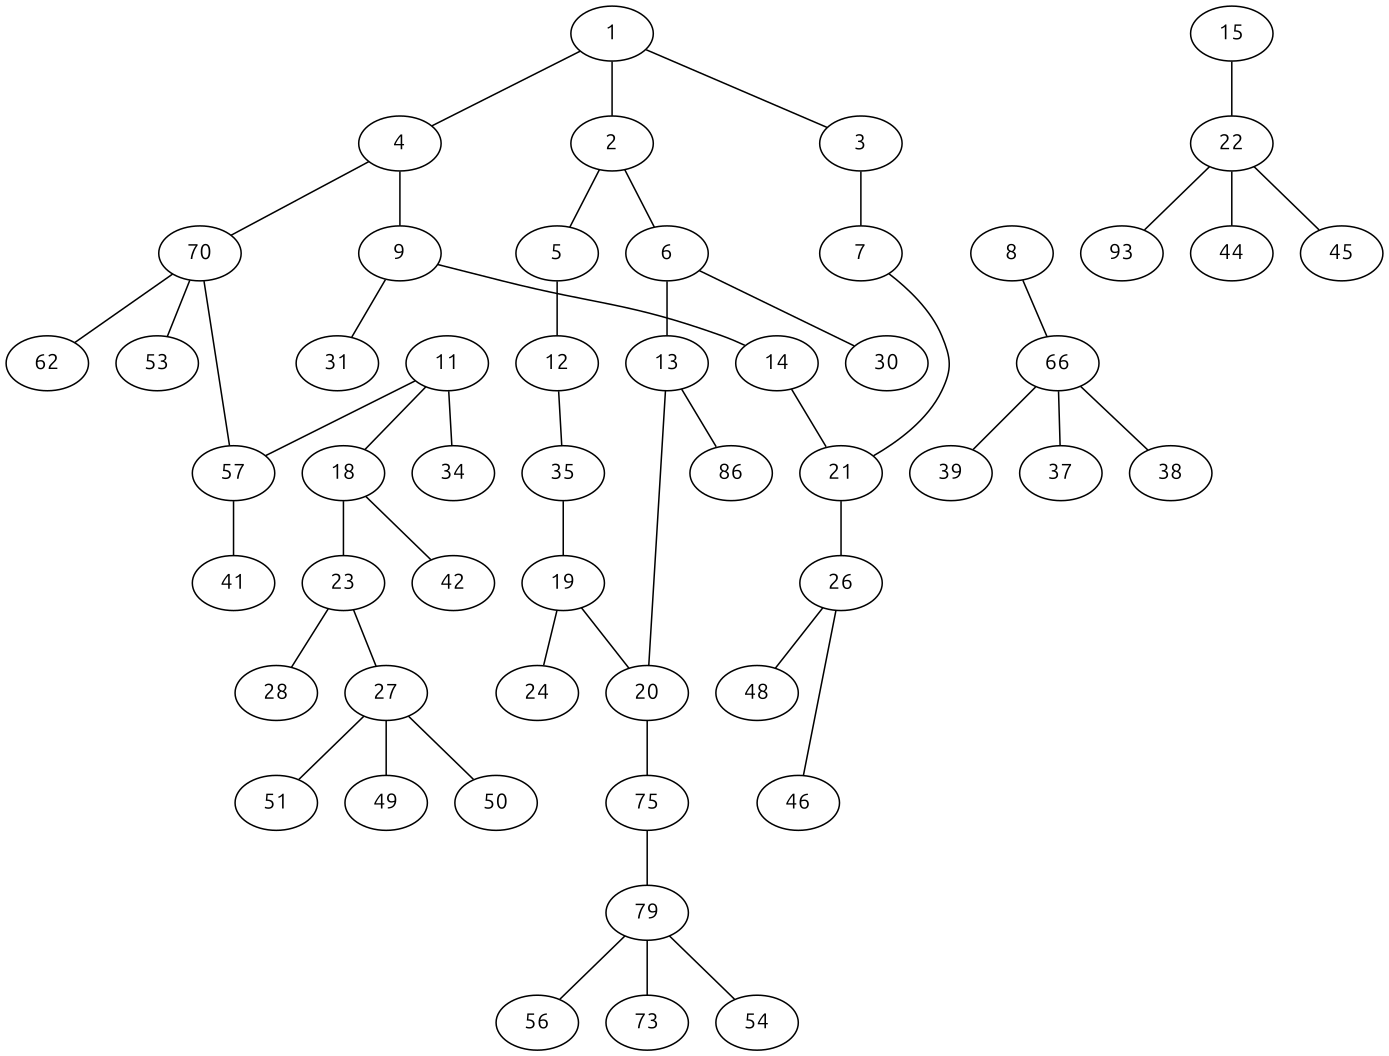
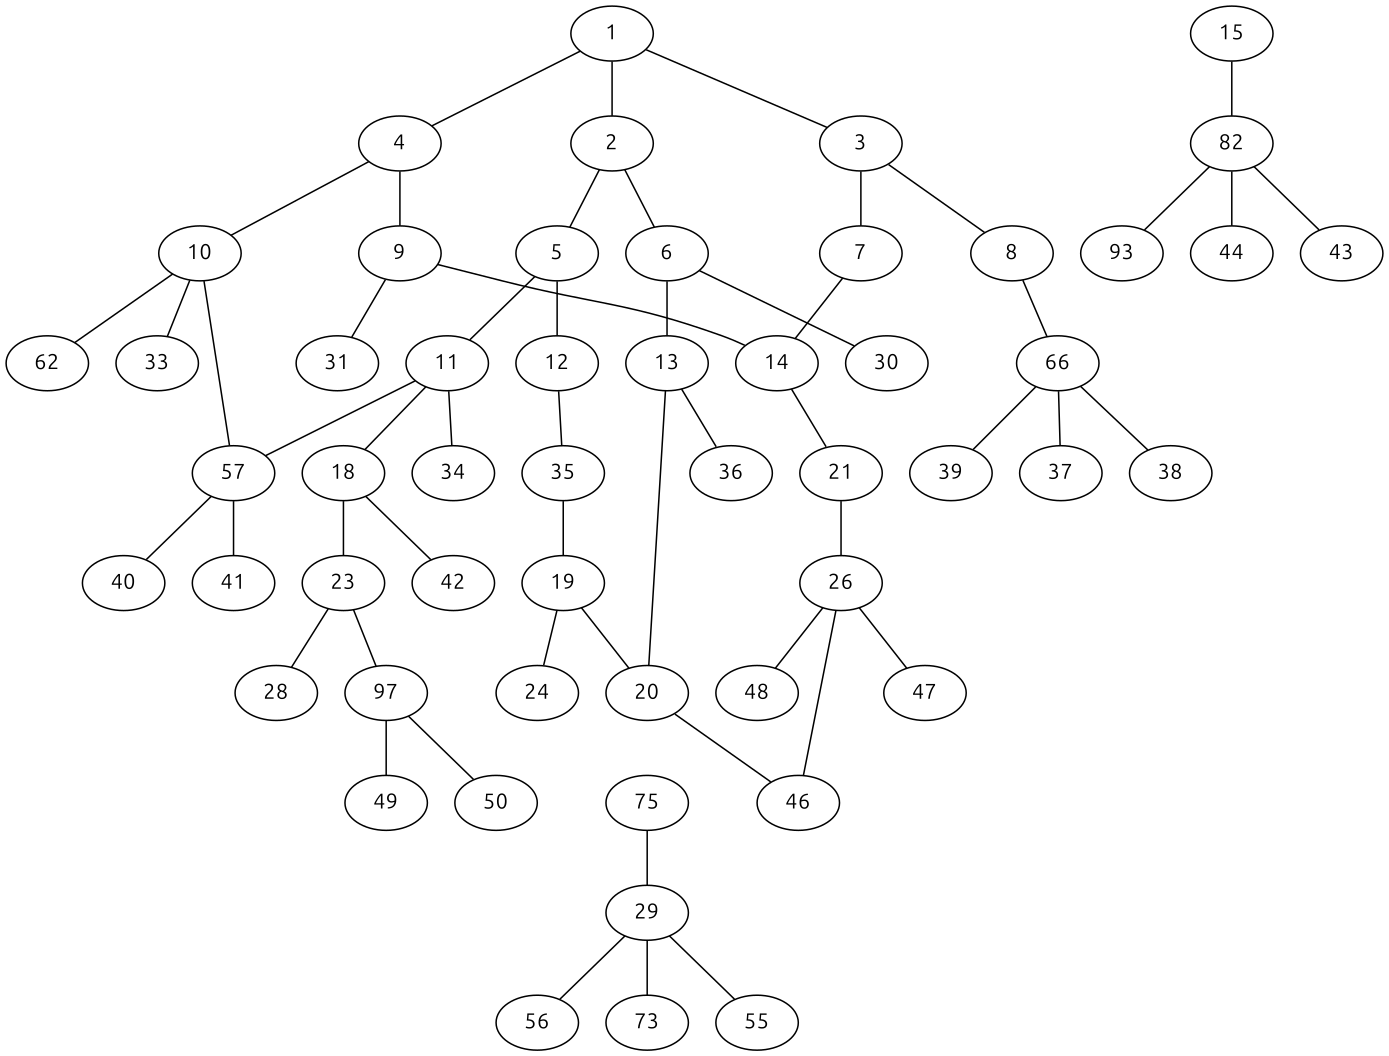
node "22": label "22" -> "82"
edge "3" -- "8": added
node "70": label "70" -> "10"
node "45": label "45" -> "43"
edge "5" -- "11": added
node "53": label "53" -> "33"
edge "7" -- "21": now "7" -- "14"
node "86": label "86" -> "36"
node "40": added
node "27": label "27" -> "97"
node "47": added
edge "20" -- "75": now "20" -- "46"
node "51": removed
node "79": label "79" -> "29"
node "54": label "54" -> "55"
